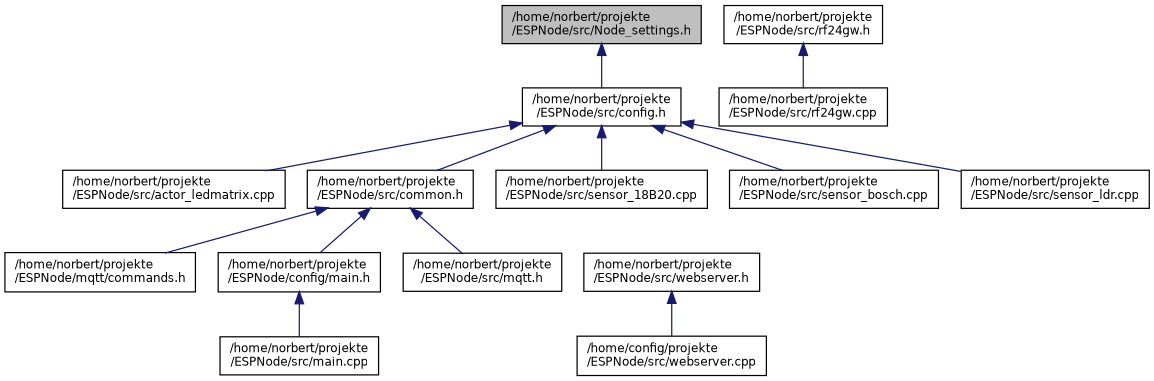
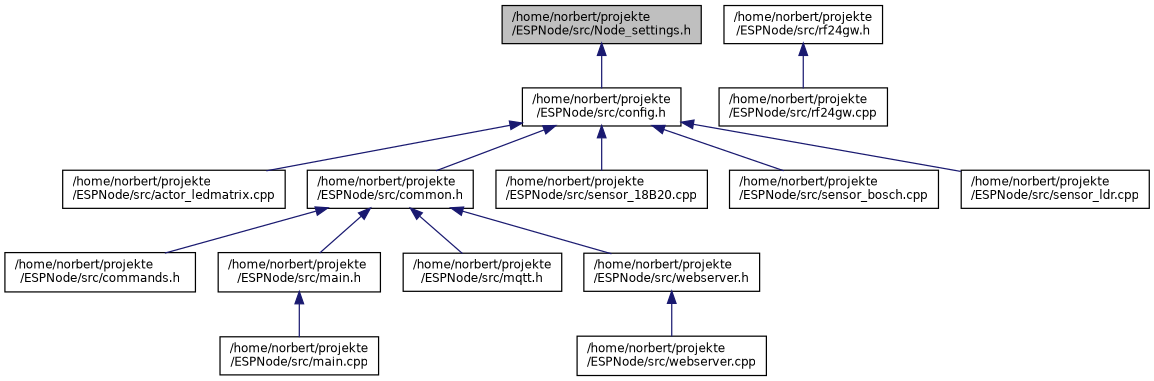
edge "/home/norbert/projekte /ESPNode/src/webserver.h" -> "/home/norbert/projekte /ESPNode/src/common.h": added
node "/home/norbert/projekte /ESPNode/mqtt/commands.h": label "/home/norbert/projekte /ESPNode/mqtt/commands.h" -> "/home/norbert/projekte /ESPNode/src/commands.h"
node "/home/norbert/projekte /ESPNode/config/main.h": label "/home/norbert/projekte /ESPNode/config/main.h" -> "/home/norbert/projekte /ESPNode/src/main.h"
node "/home/config/projekte /ESPNode/src/webserver.cpp": label "/home/config/projekte /ESPNode/src/webserver.cpp" -> "/home/norbert/projekte /ESPNode/src/webserver.cpp"
